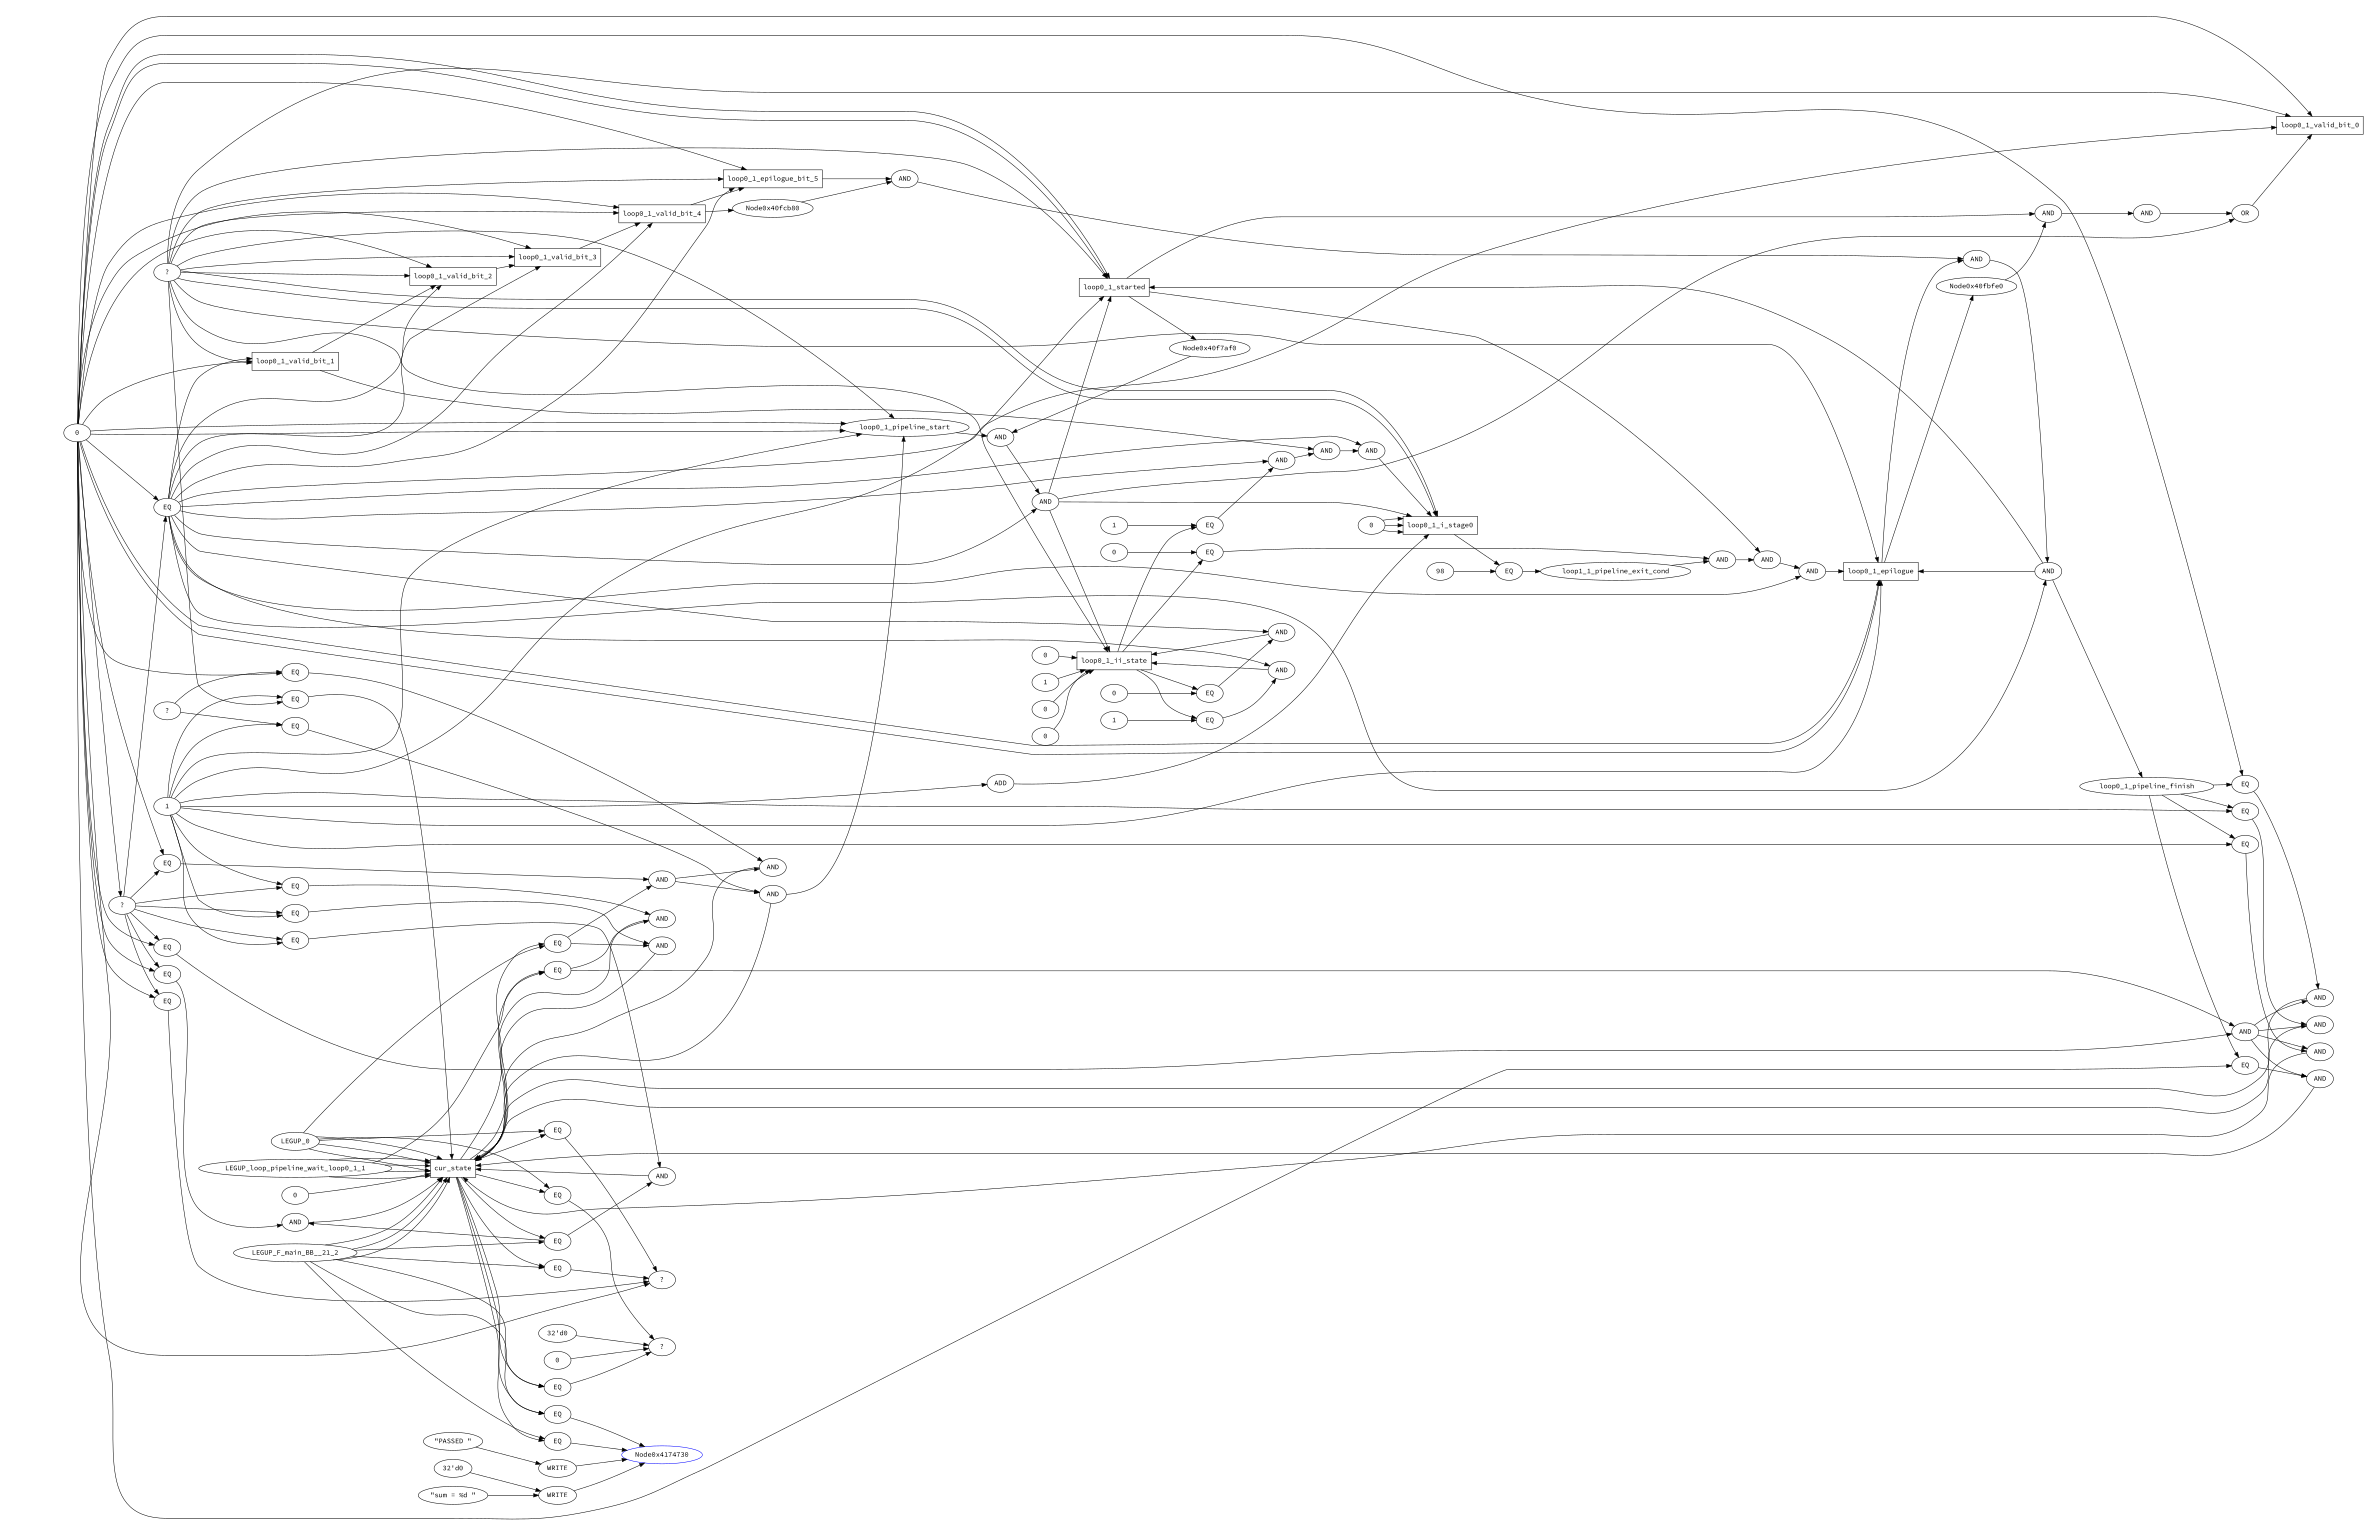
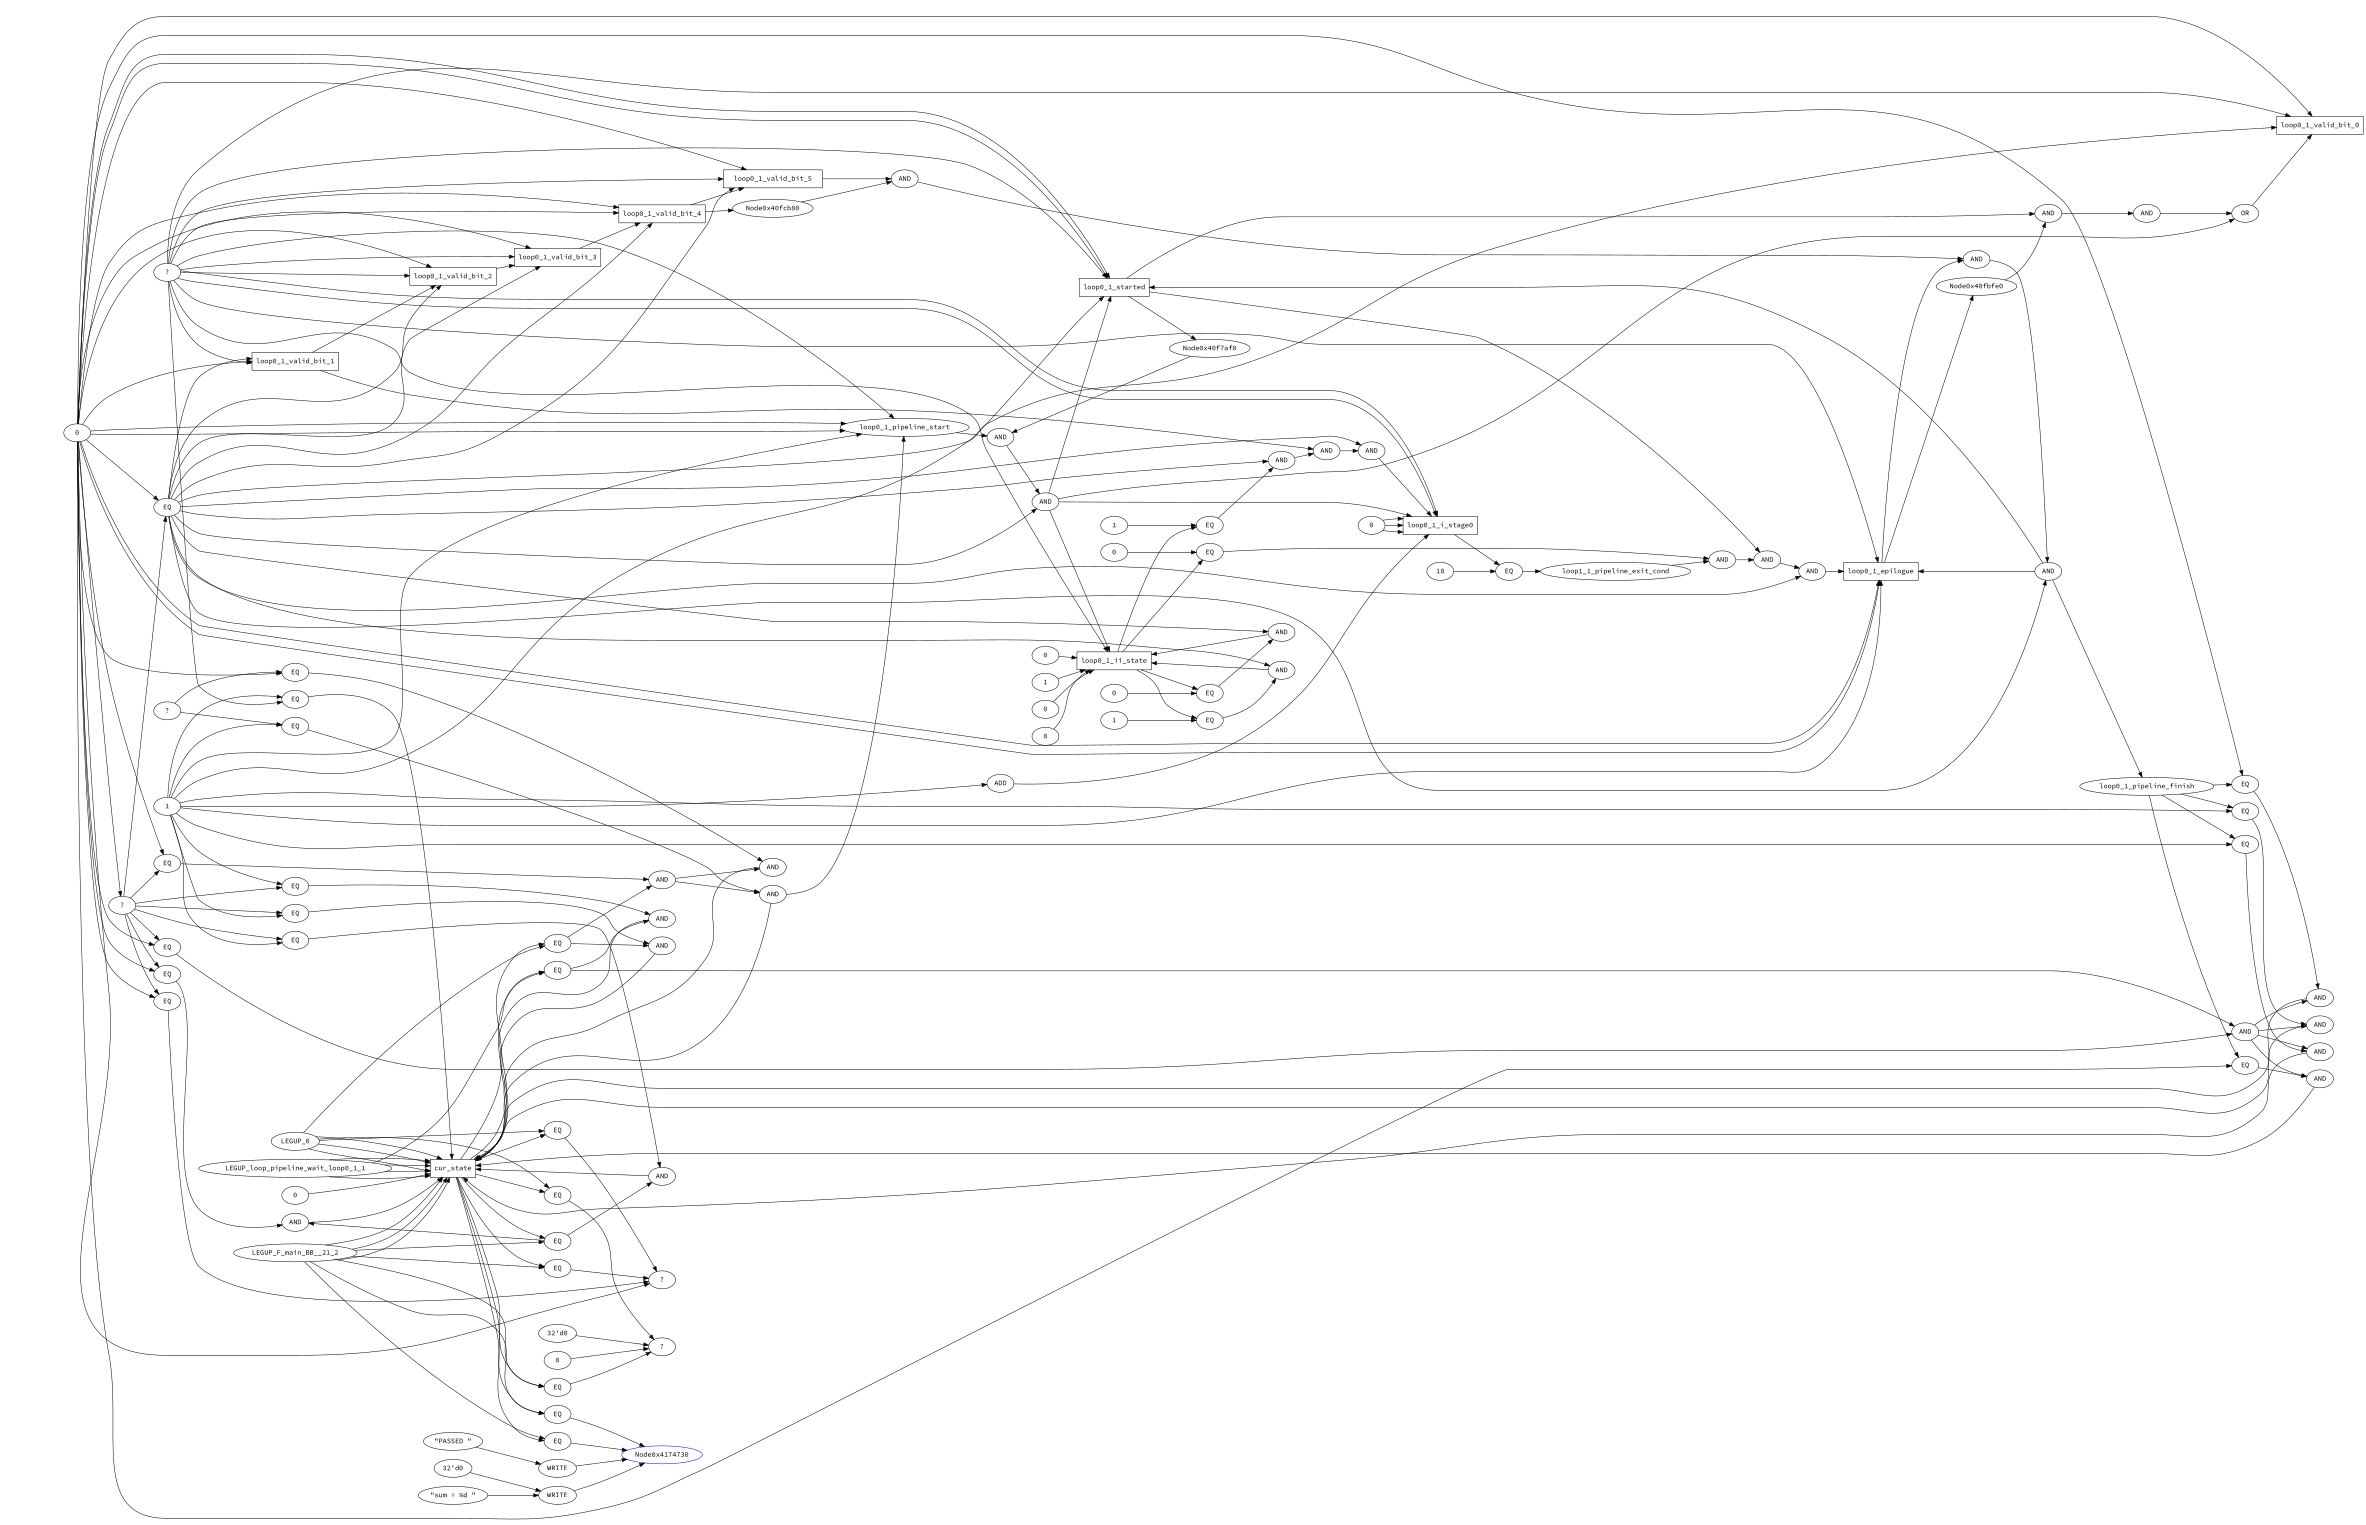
node "loop0_1_epilogue_bit_5": label "loop0_1_epilogue_bit_5" -> "loop0_1_valid_bit_5"
node "98": label "98" -> "18"
